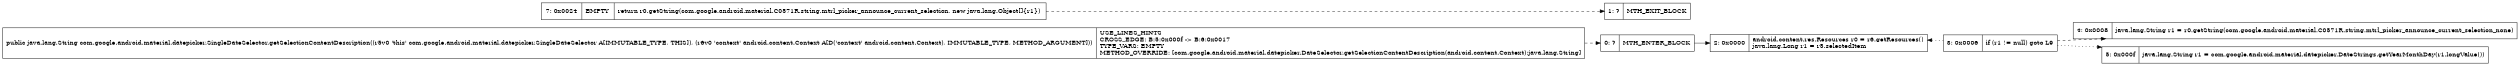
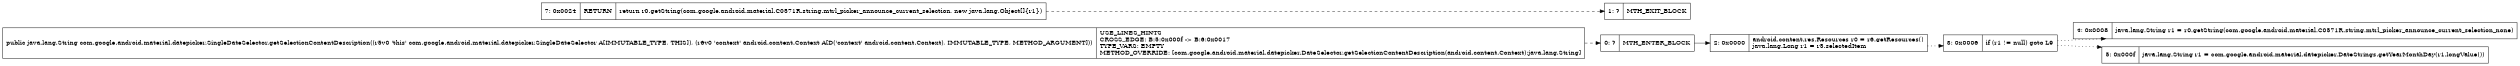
node "7: 0x0024": text "EMPTY" -> "RETURN"
edge "3: 0x0006" -> "2: 0x0000": reversed
edge "3: 0x0006" -> "4: 0x0008": style dashed -> dotted
